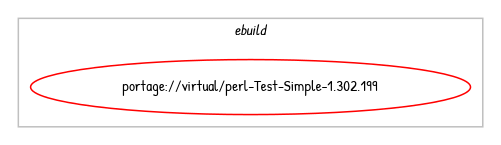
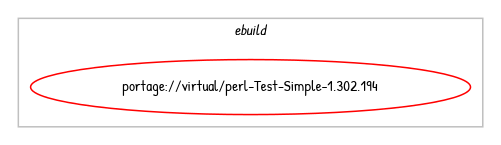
node "portage://virtual/perl-Test-Simple-1.302.199": label "portage://virtual/perl-Test-Simple-1.302.199" -> "portage://virtual/perl-Test-Simple-1.302.194"
